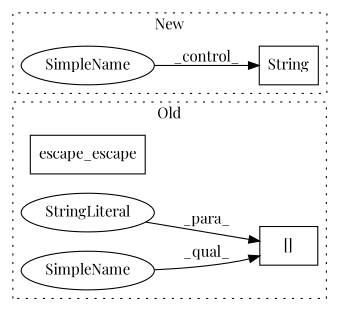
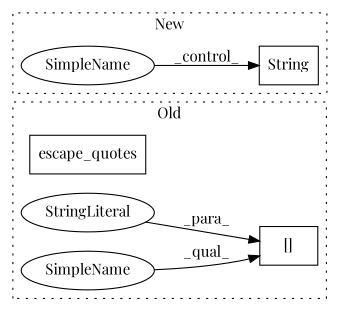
node "escape_escape": label "escape_escape" -> "escape_quotes"
